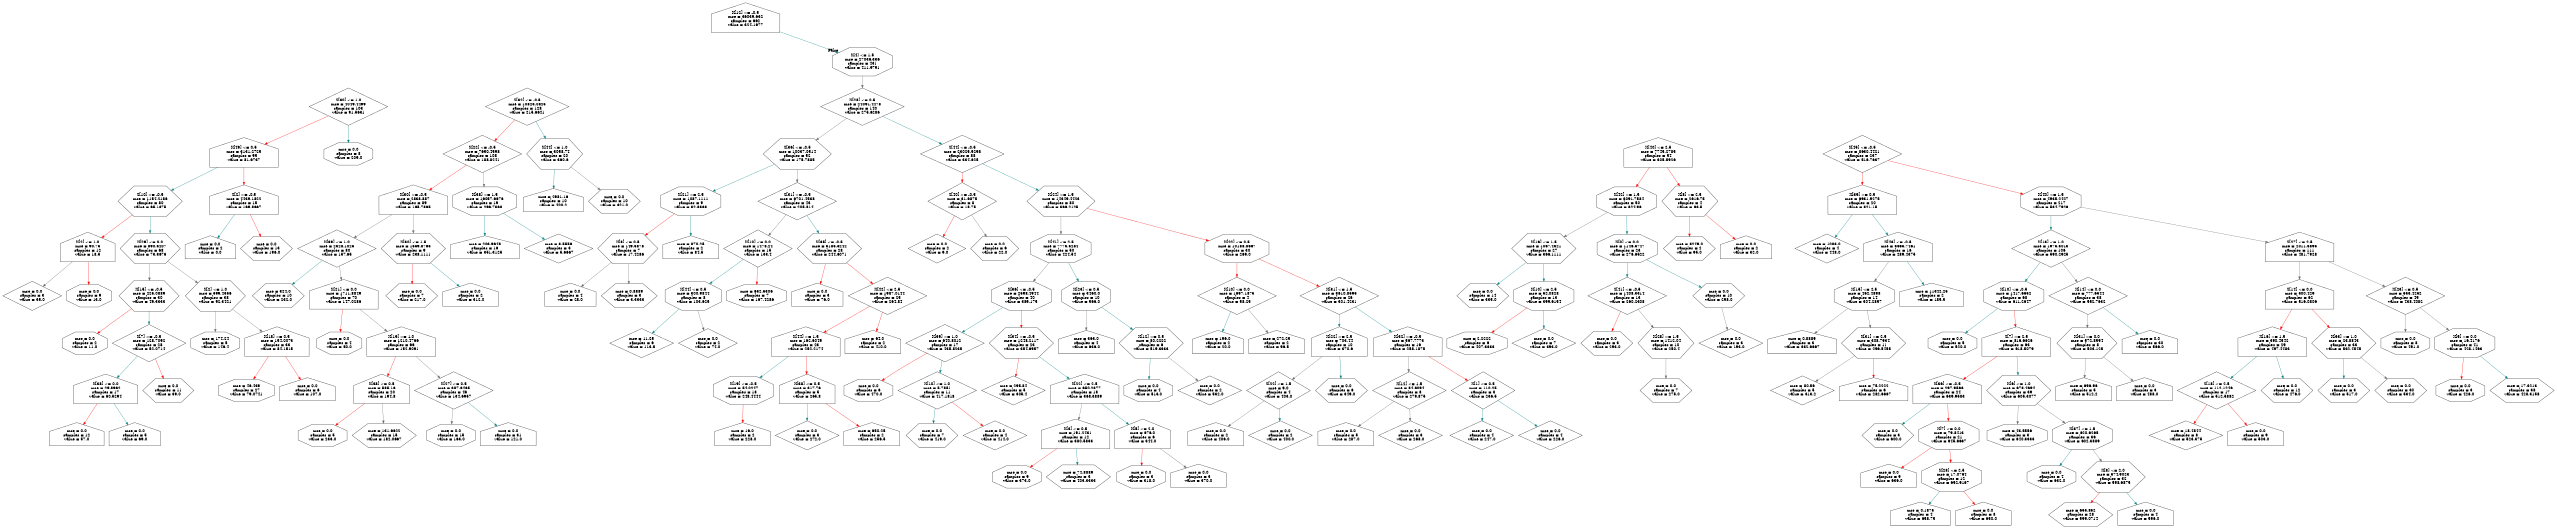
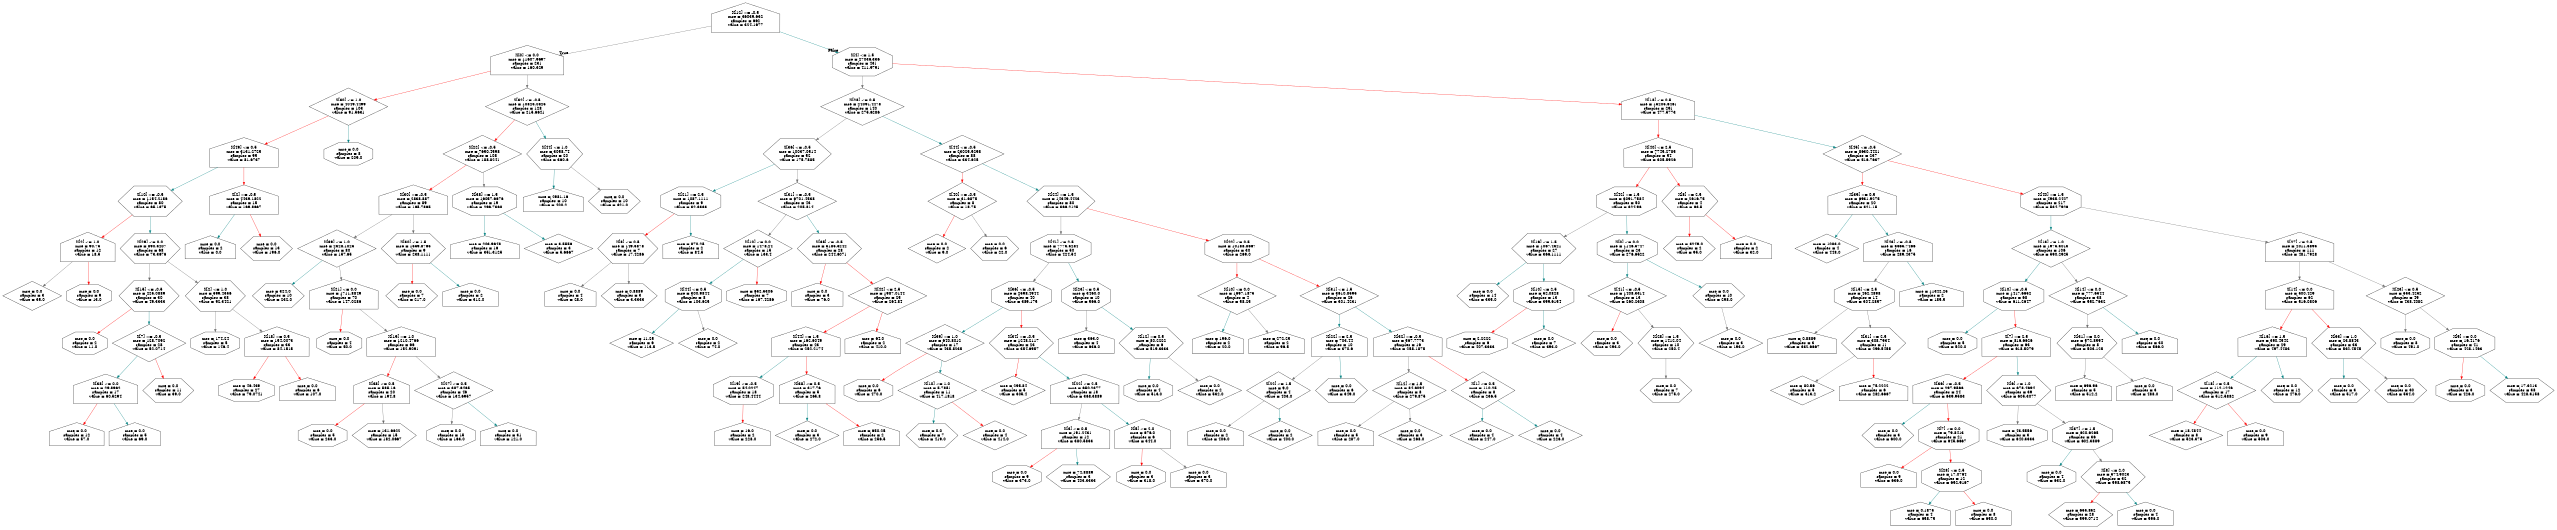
node "X[0] <= 0.0 mse = 11607.9697 samples = 231 value = 160.329": added
node "X[18] <= 0.5 mse = 15205.6461 samples = 291 value = 477.5773": added
node "X[43] <= -0.5 mse = 3365.7461 samples = 16 value = 289.4375": label "X[43] <= -0.5 mse = 3365.7461 samples = 16 value = 289.4375" -> "X[43] <= -0.5 mse = 3365.7466 samples = 16 value = 289.4375"
